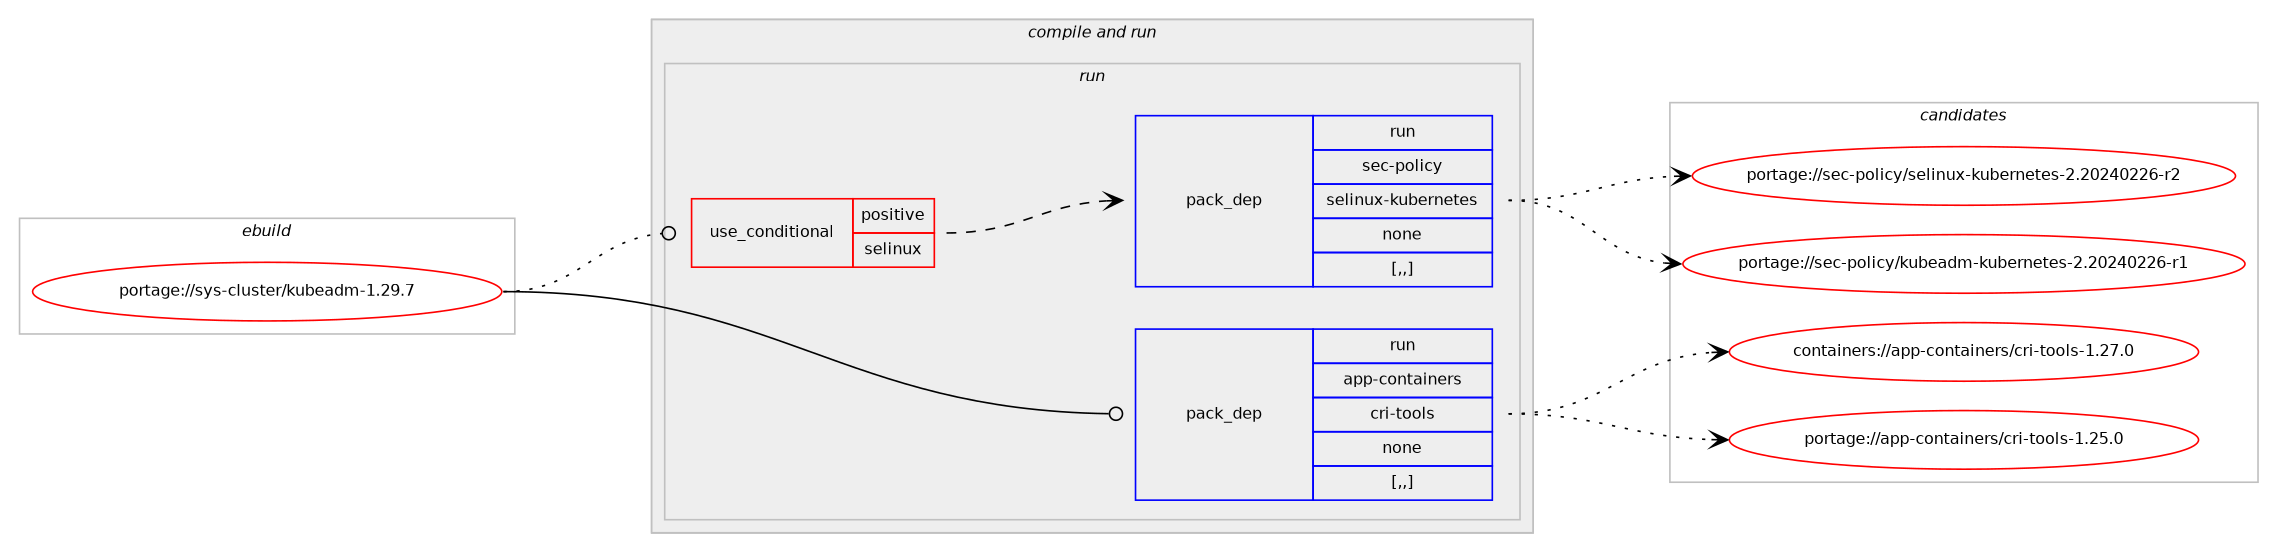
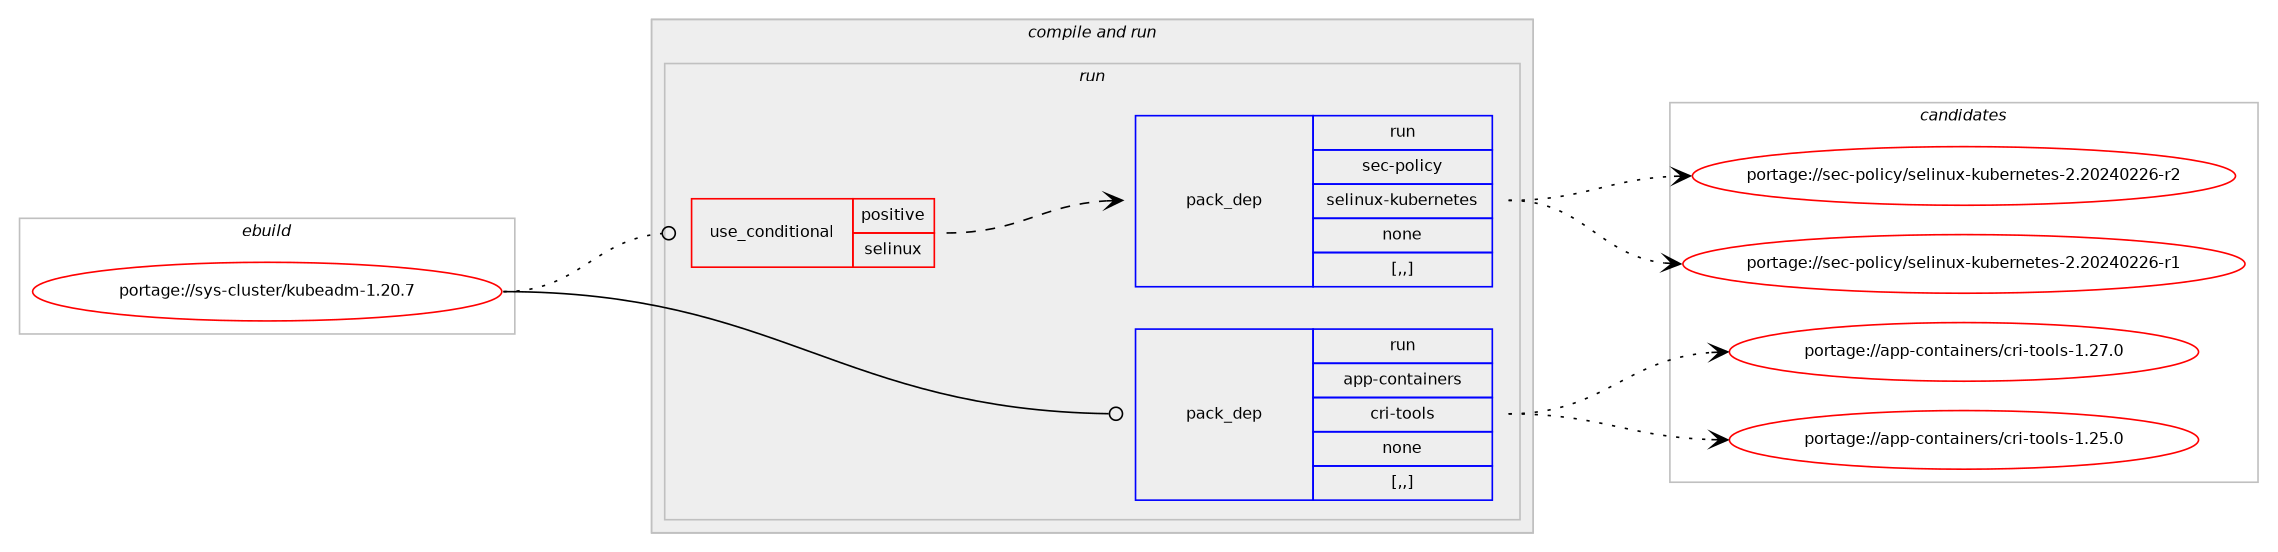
node "portage://sec-policy/kubeadm-kubernetes-2.20240226-r1": label "portage://sec-policy/kubeadm-kubernetes-2.20240226-r1" -> "portage://sec-policy/selinux-kubernetes-2.20240226-r1"
node "portage://sys-cluster/kubeadm-1.29.7": label "portage://sys-cluster/kubeadm-1.29.7" -> "portage://sys-cluster/kubeadm-1.20.7"
node "containers://app-containers/cri-tools-1.27.0": label "containers://app-containers/cri-tools-1.27.0" -> "portage://app-containers/cri-tools-1.27.0"
